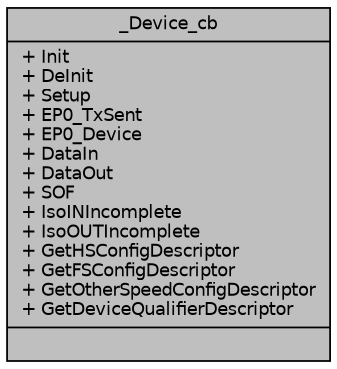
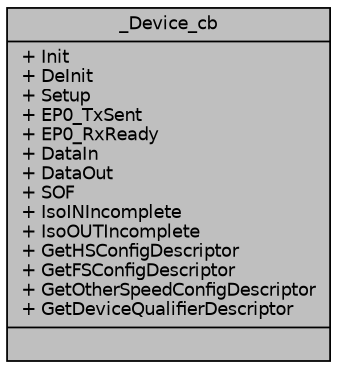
node "_Device_cb": text "+ EP0_Device" -> "+ EP0_RxReady"
